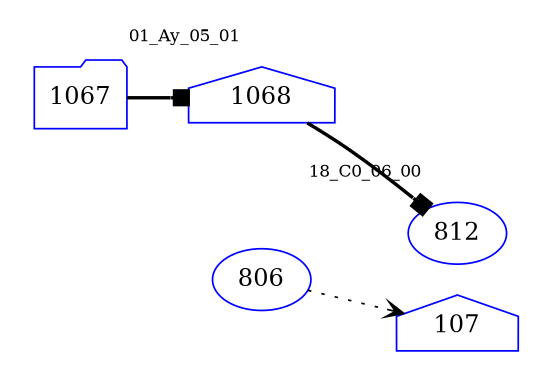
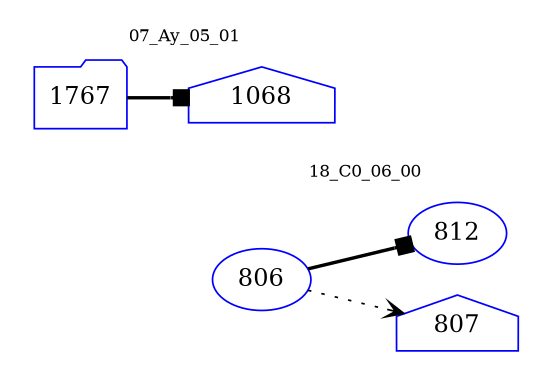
cluster "01_Ay_05_01": label "01_Ay_05_01" -> "07_Ay_05_01"
node "1067": label "1067" -> "1767"
edge "1068" -> "812": now "806" -> "812"
node "107": label "107" -> "807"
